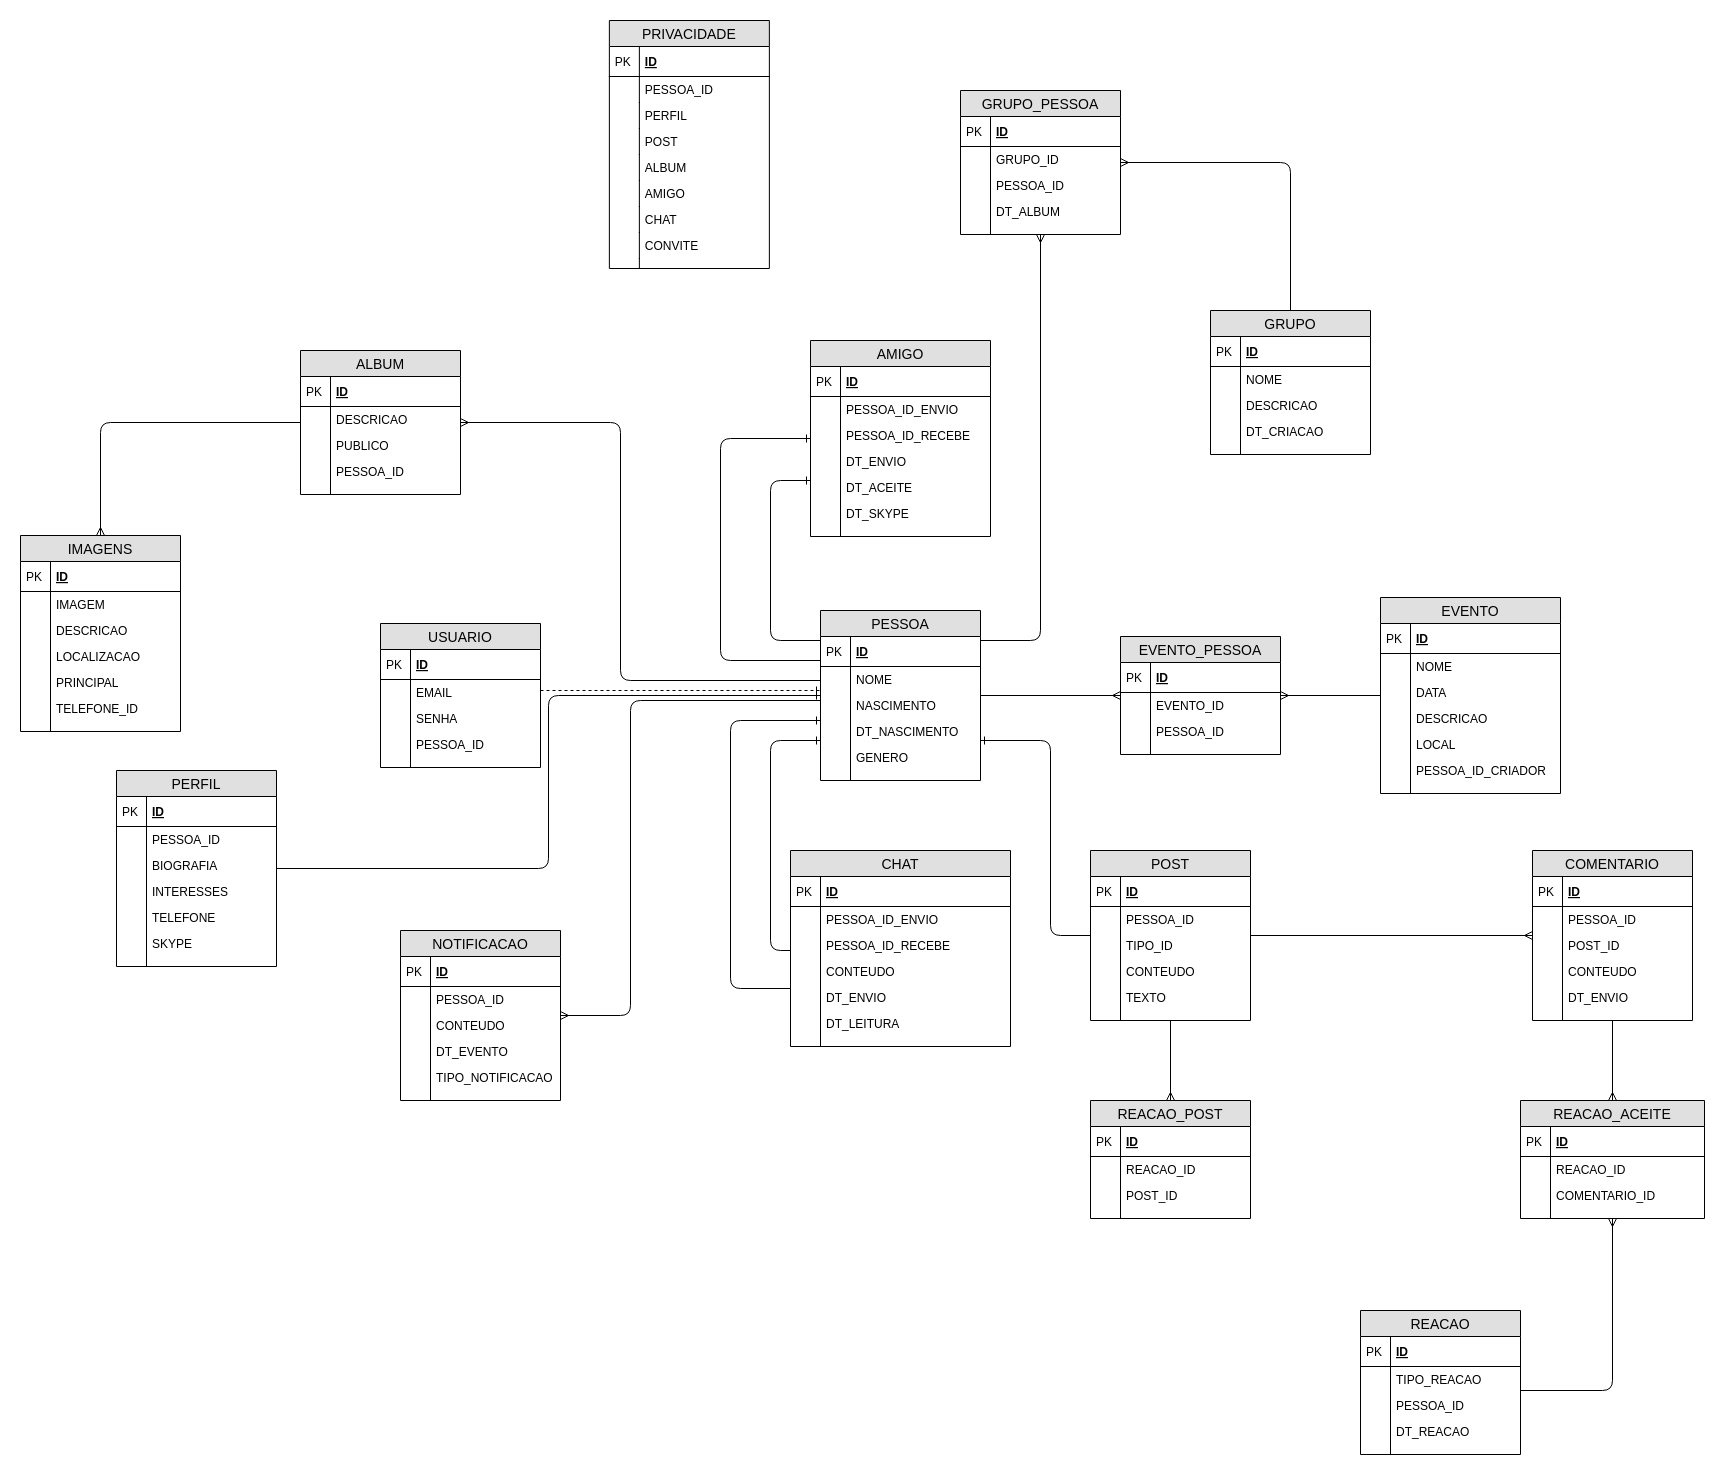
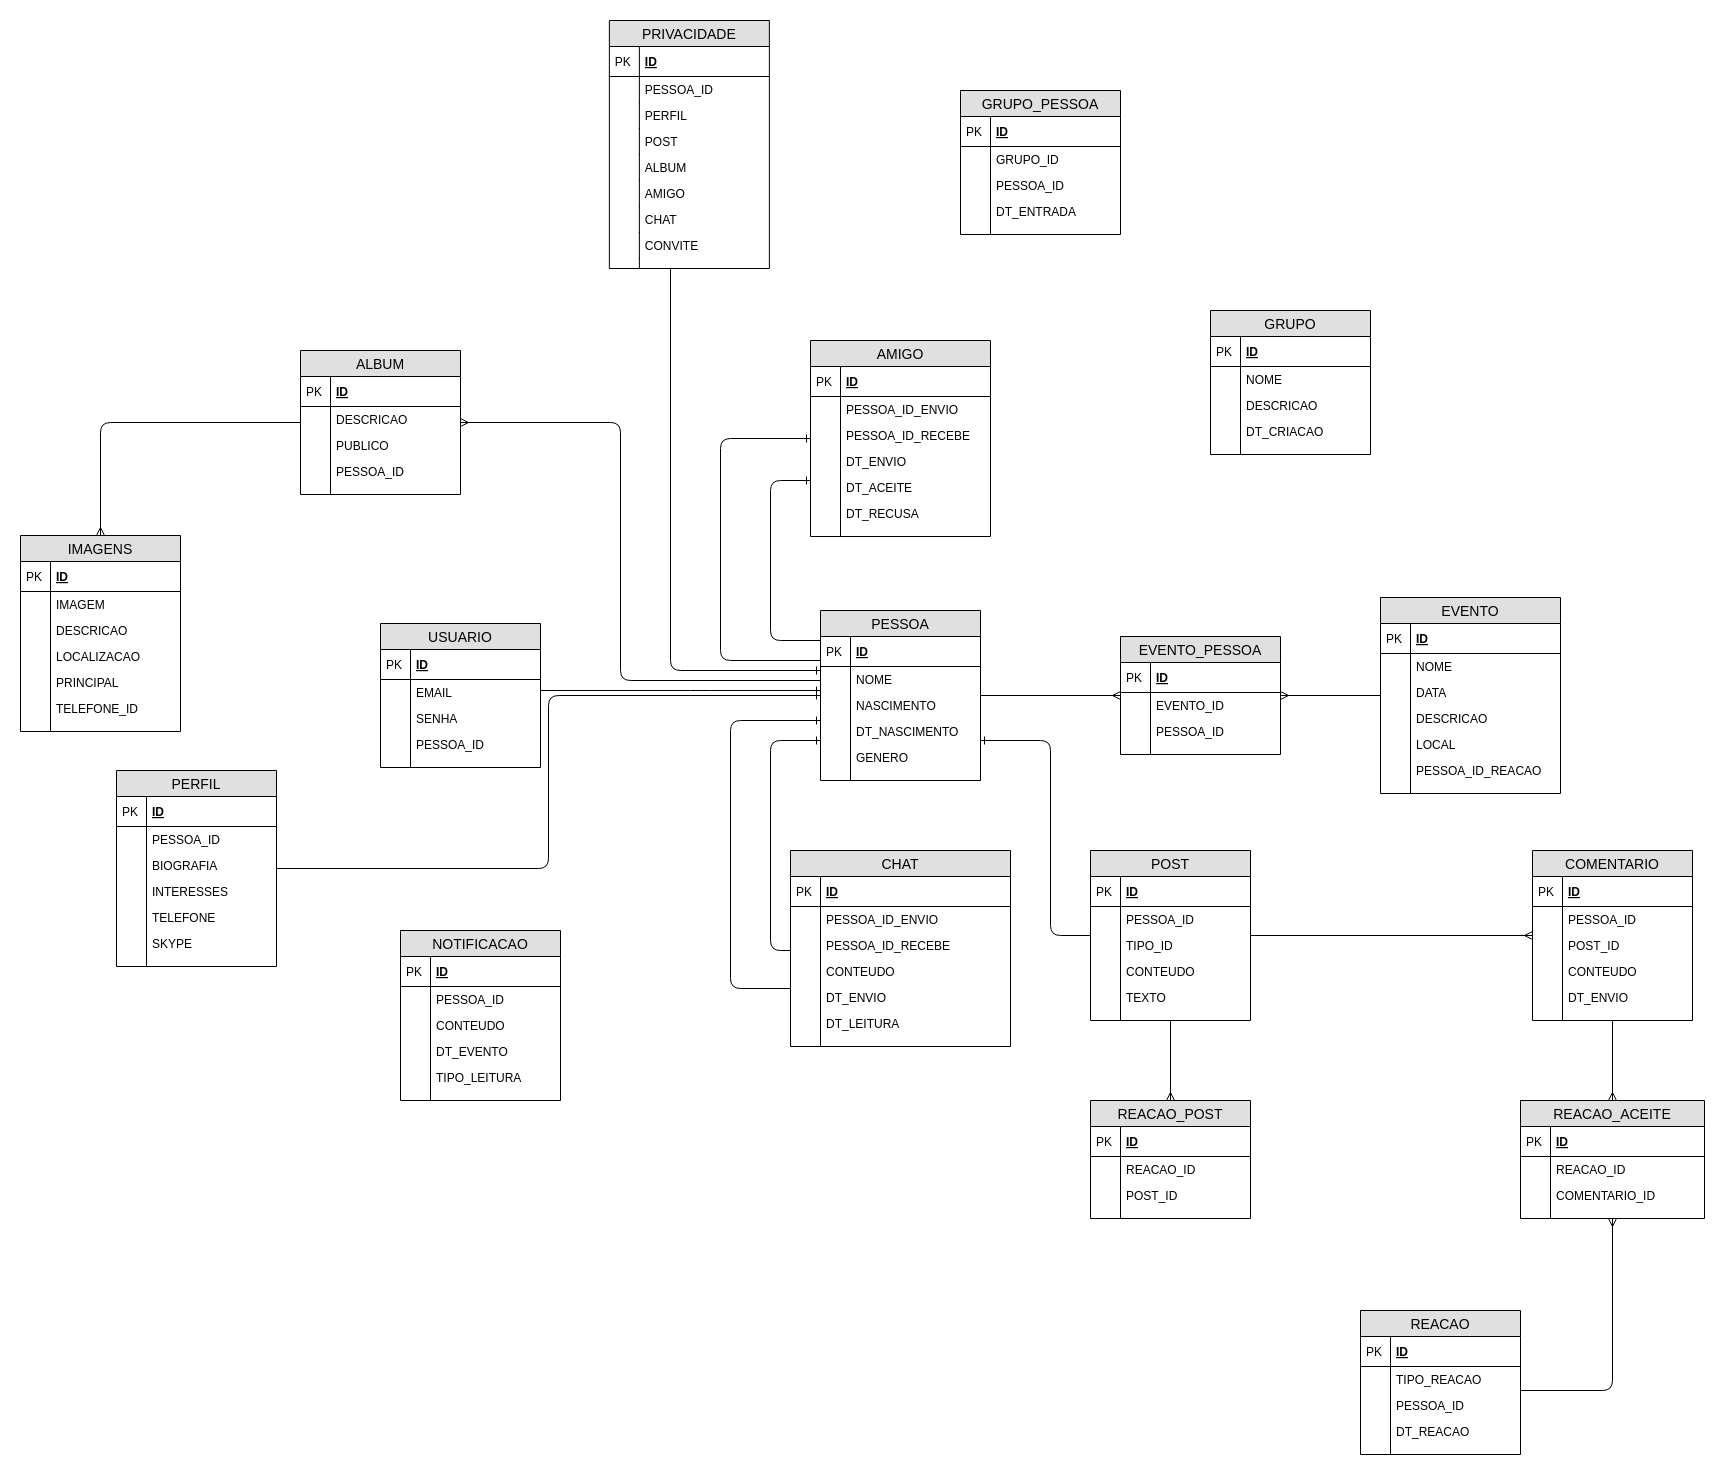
edge "GRUPO" -> "GRUPO_PESSOA": removed
node "DT_ALBUM": label "DT_ALBUM" -> "DT_ENTRADA"
edge "PESSOA" -> "GRUPO_PESSOA": removed
node "DT_SKYPE": label "DT_SKYPE" -> "DT_RECUSA"
edge "PRIVACIDADE" -> "PESSOA": added
edge "USUARIO" -> "PESSOA": style dashed -> solid
node "PESSOA_ID_CRIADOR": label "PESSOA_ID_CRIADOR" -> "PESSOA_ID_REACAO"
edge "PESSOA" -> "NOTIFICACAO": removed
node "TIPO_NOTIFICACAO": label "TIPO_NOTIFICACAO" -> "TIPO_LEITURA"
